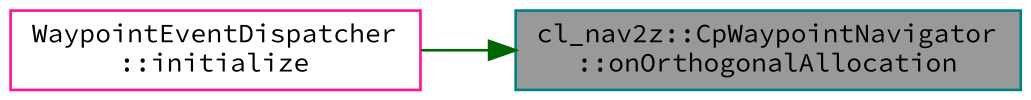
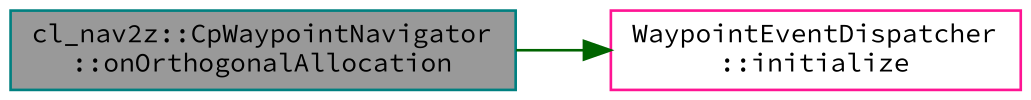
edge "WaypointEventDispatcher ::initialize" -> "cl_nav2z::CpWaypointNavigator ::onOrthogonalAllocation": reversed
